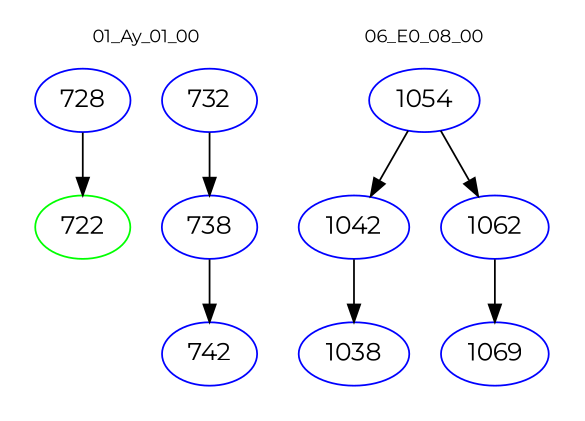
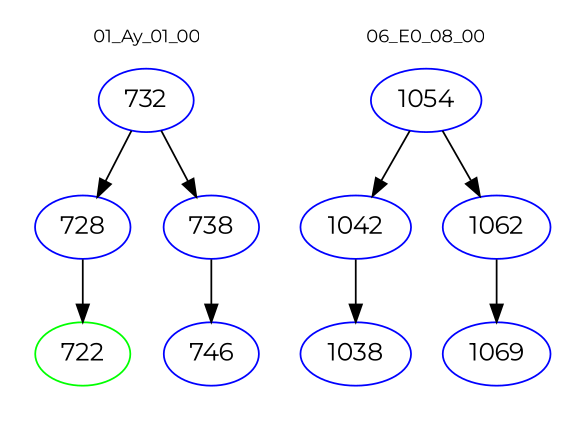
edge "732" -> "728": added
node "742": label "742" -> "746"
